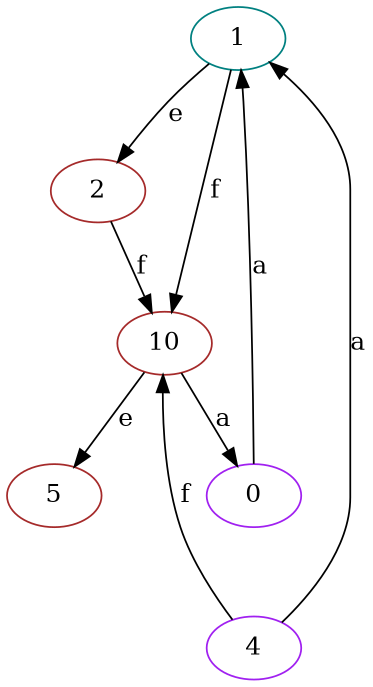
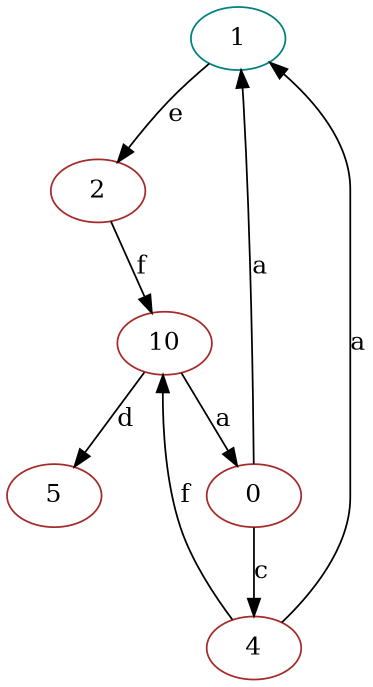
edge "1" -> "10": removed, label "f"
edge "10" -> "5": label "e" -> "d"
node "0": color purple -> brown
edge "0" -> "4": added, label "c"
node "4": color purple -> brown
